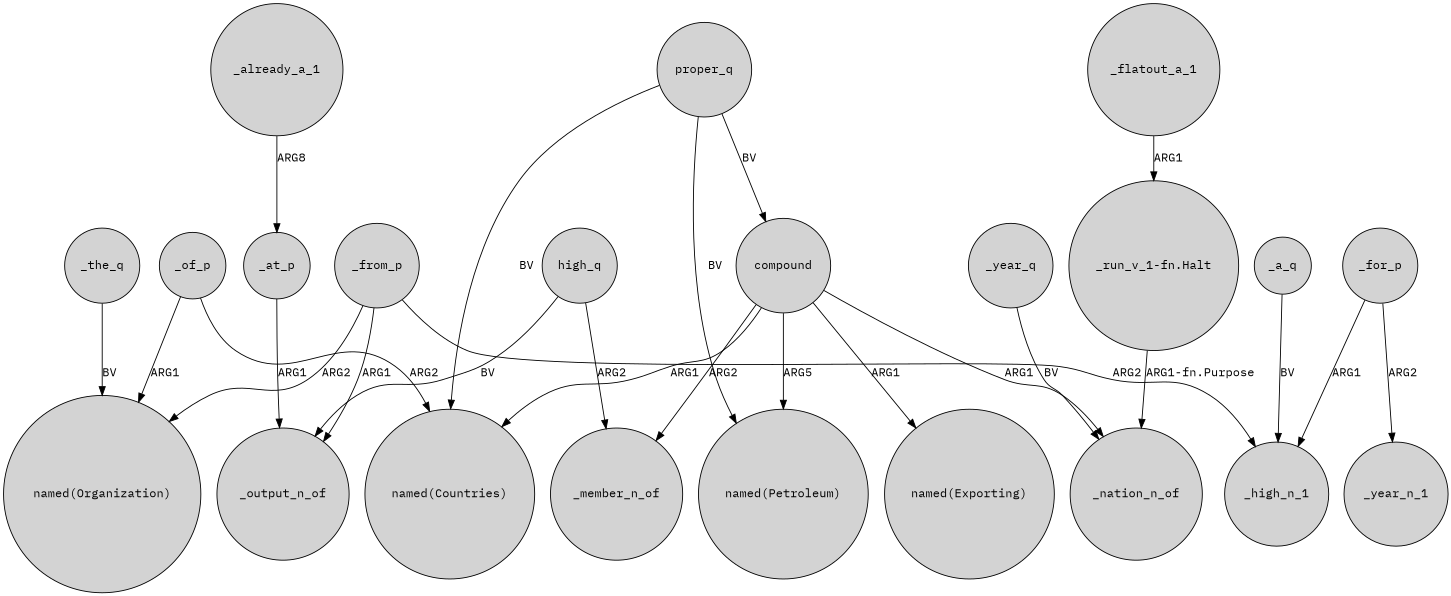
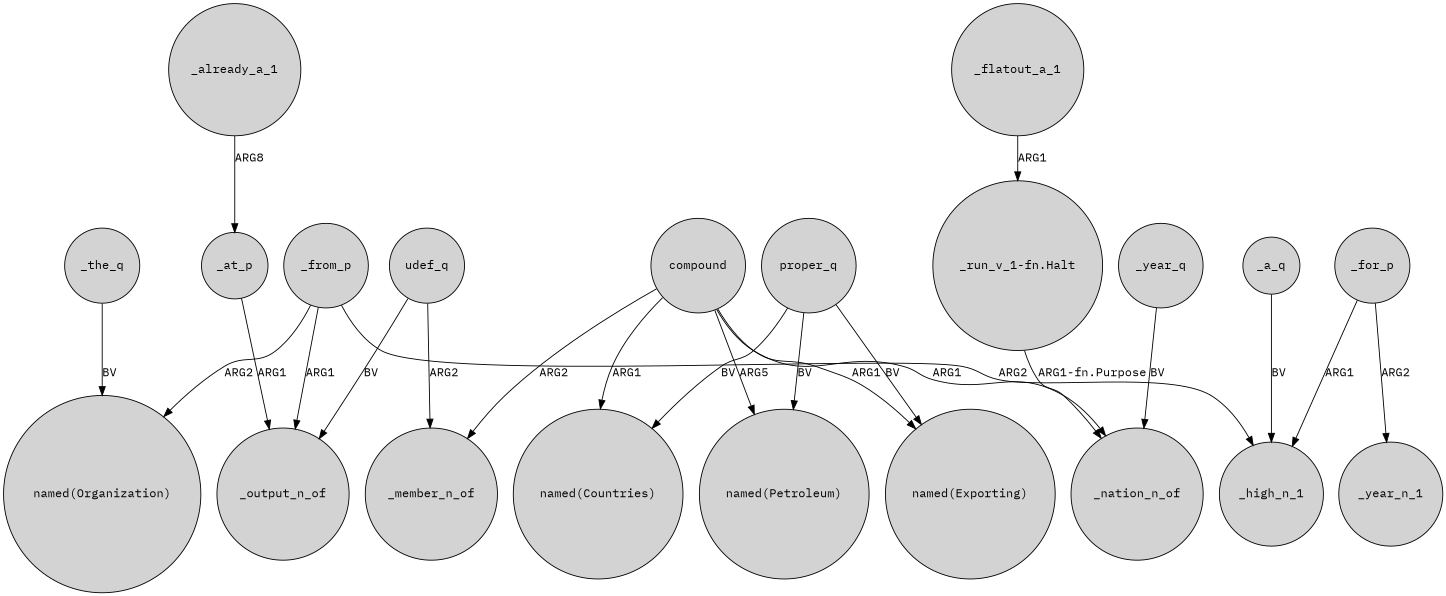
edge "proper_q" -> "compound": now "proper_q" -> "named(Exporting)"
node "_of_p": removed
node "high_q": label "high_q" -> "udef_q"
